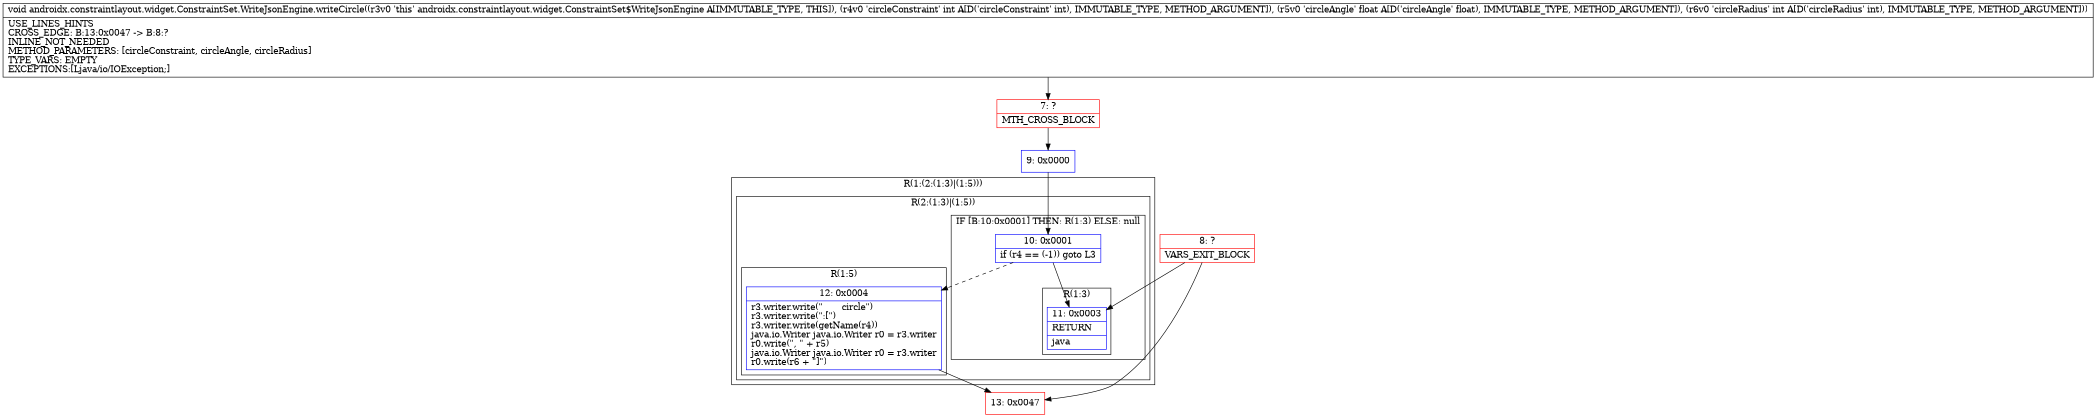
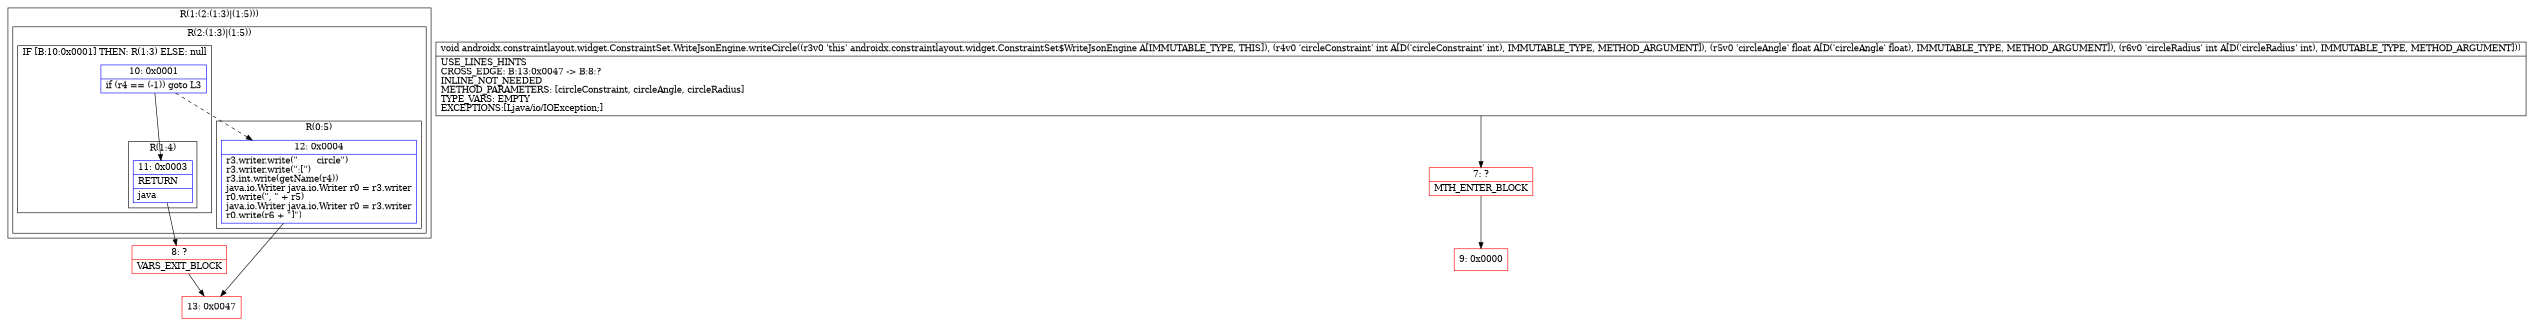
node "7: ?": text "MTH_CROSS_BLOCK" -> "MTH_ENTER_BLOCK"
node "9: 0x0000": color blue -> red
edge "9: 0x0000" -> "10: 0x0001": removed
cluster "R(1:5)": label "R(1:5)" -> "R(0:5)"
edge "8: ?" -> "11: 0x0003": reversed
cluster "R(1:3)": label "R(1:3)" -> "R(1:4)"
node "12: 0x0004": text "r3.writer.write(getName(r4))" -> "r3.int.write(getName(r4))"
